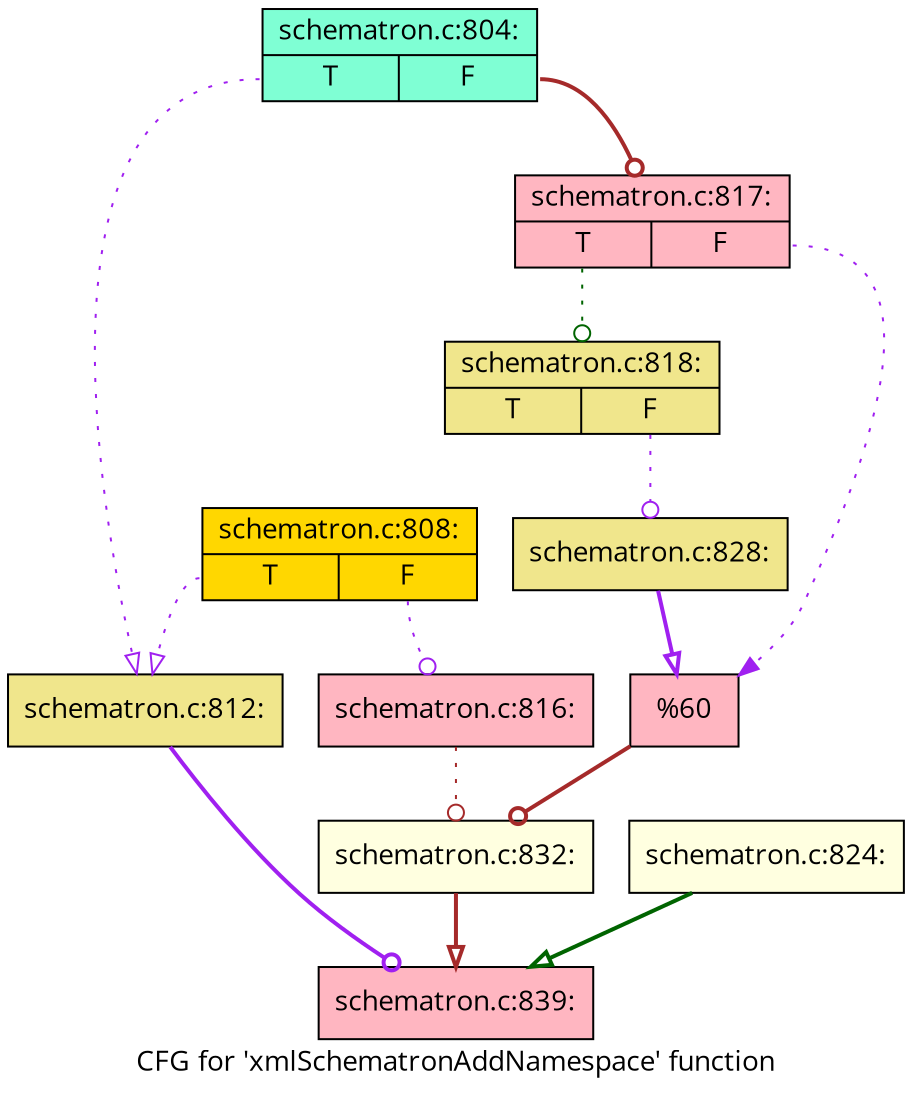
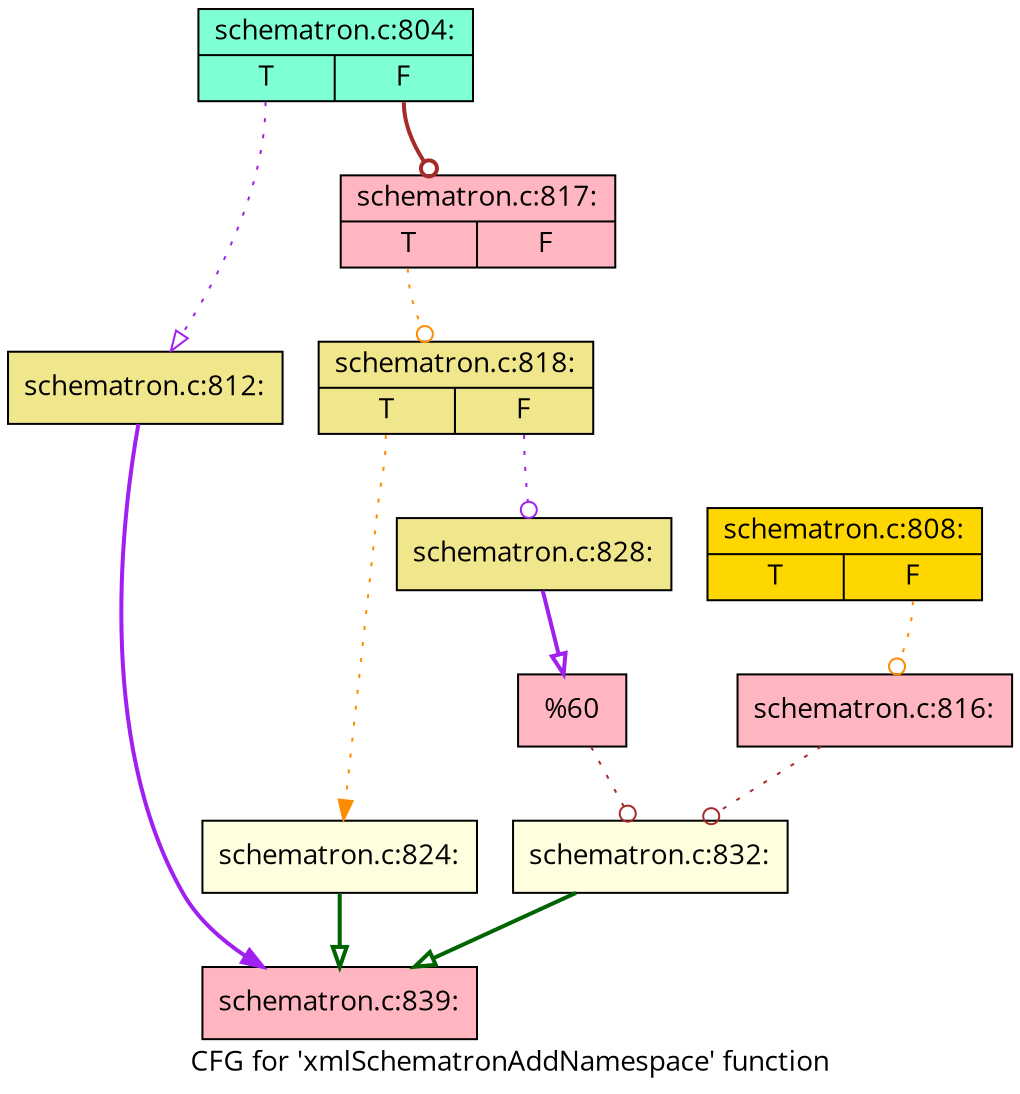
edge "schematron.c:817:" -> "schematron.c:818:": color darkgreen -> darkorange
edge "schematron.c:817:" -> "%60": removed
edge "schematron.c:808:" -> "schematron.c:812:": removed
edge "schematron.c:818:" -> "schematron.c:824:": added
edge "schematron.c:808:" -> "schematron.c:816:": color purple -> darkorange
edge "%60" -> "schematron.c:832:": style bold -> dotted
edge "schematron.c:812:" -> "schematron.c:839:": arrowhead odot -> normal
edge "schematron.c:832:" -> "schematron.c:839:": color brown -> darkgreen
